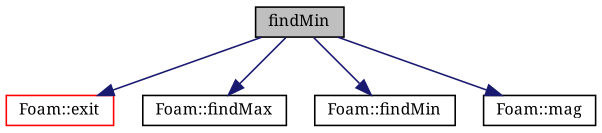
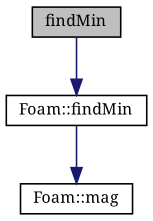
edge "findMin" -> "Foam::mag": now "Foam::findMin" -> "Foam::mag"
node "Foam::exit": removed
node "Foam::findMax": removed
